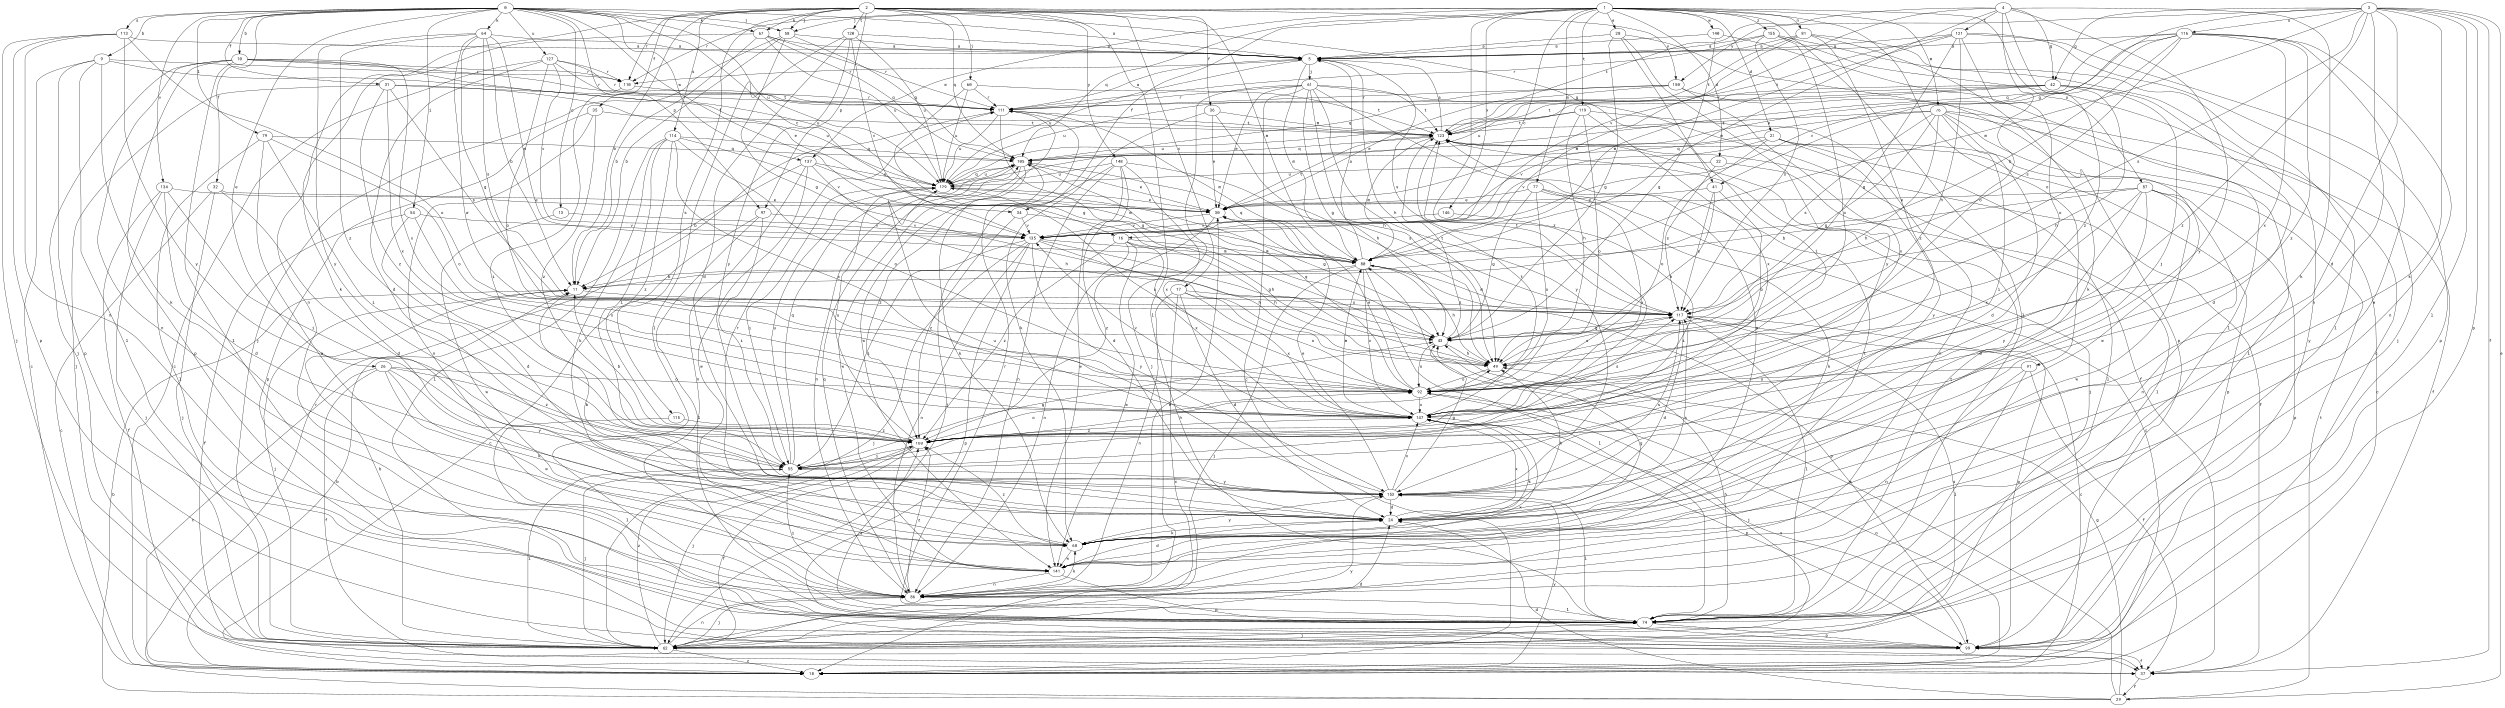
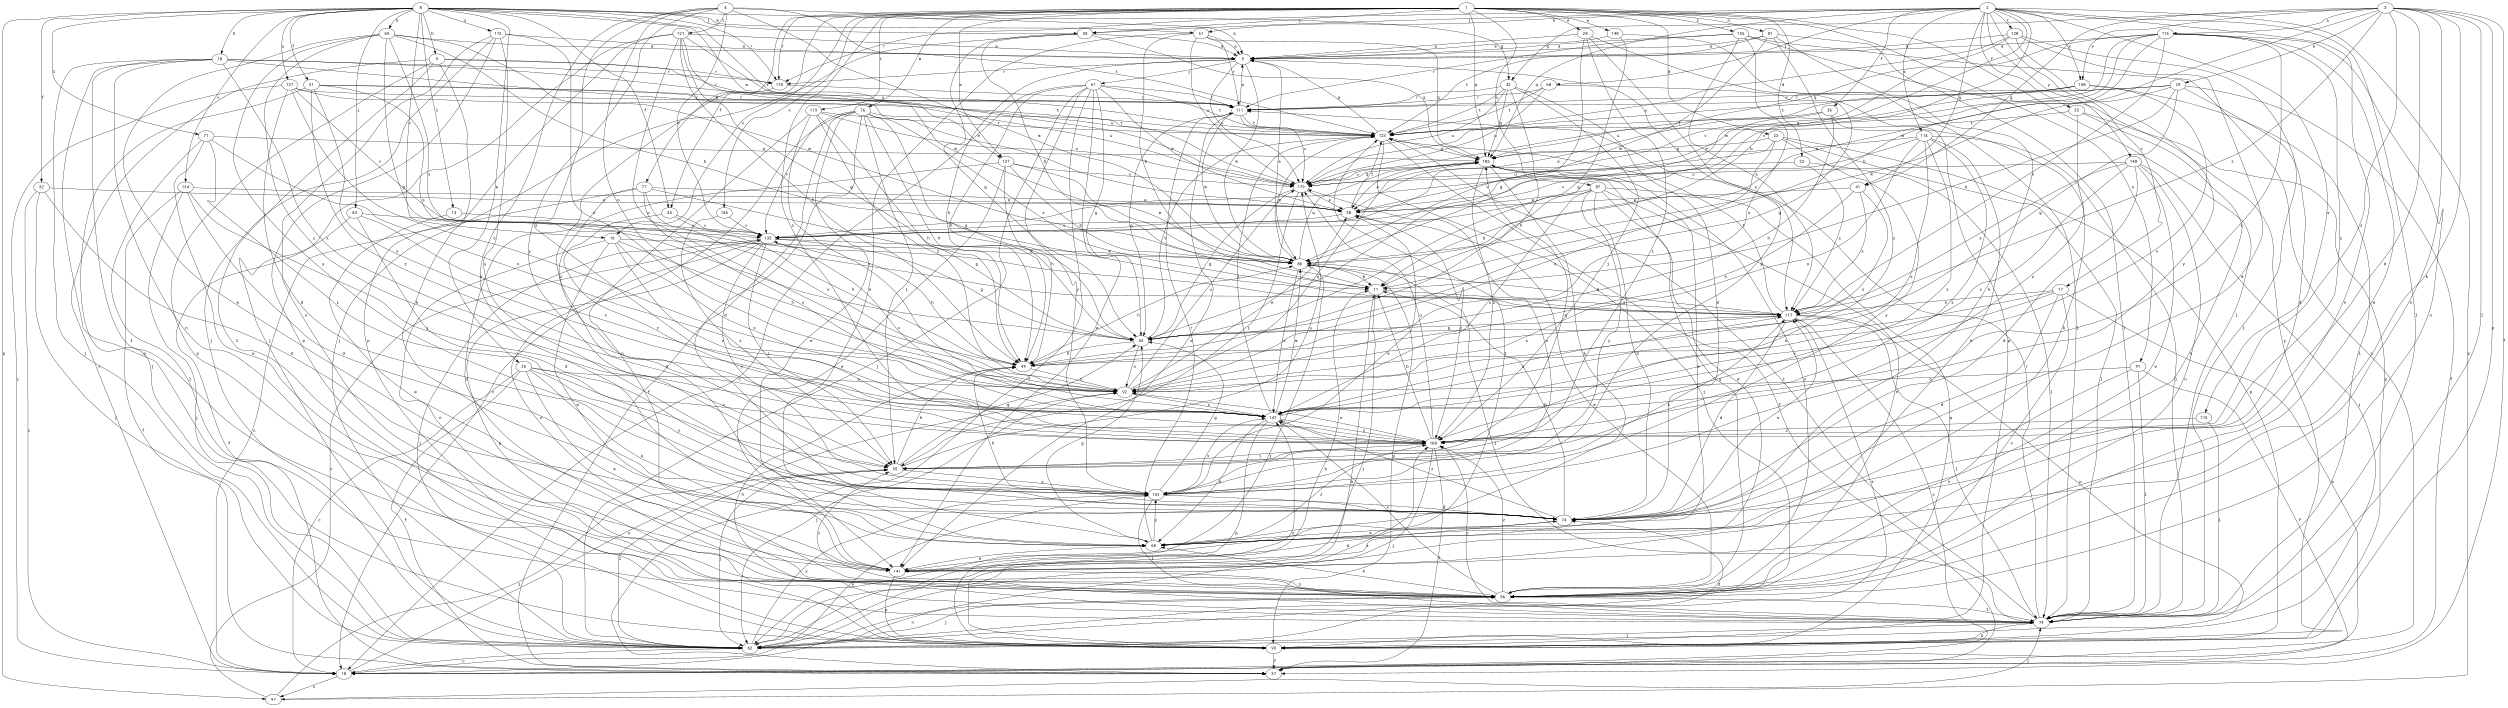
edge "127" -> "110": now "0" -> "110"
edge "36" -> "123": label "m" -> "t"
node "79": label "79" -> "71"
edge "80" -> "49": reversed
edge "64" -> "92": now "64" -> "141"
edge "97" -> "18": reversed
edge "37" -> "29": reversed
